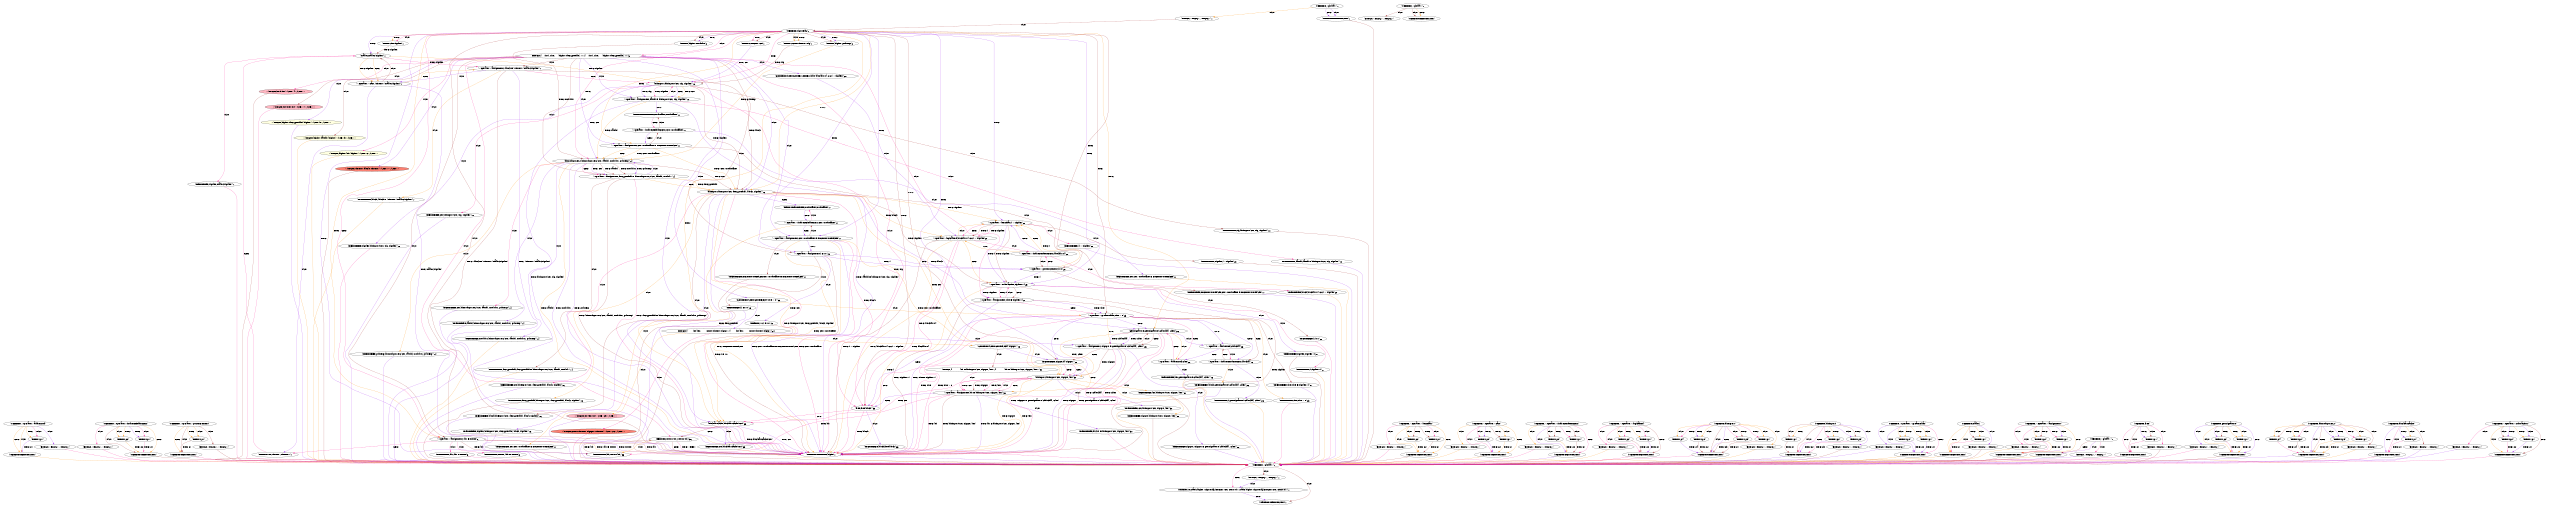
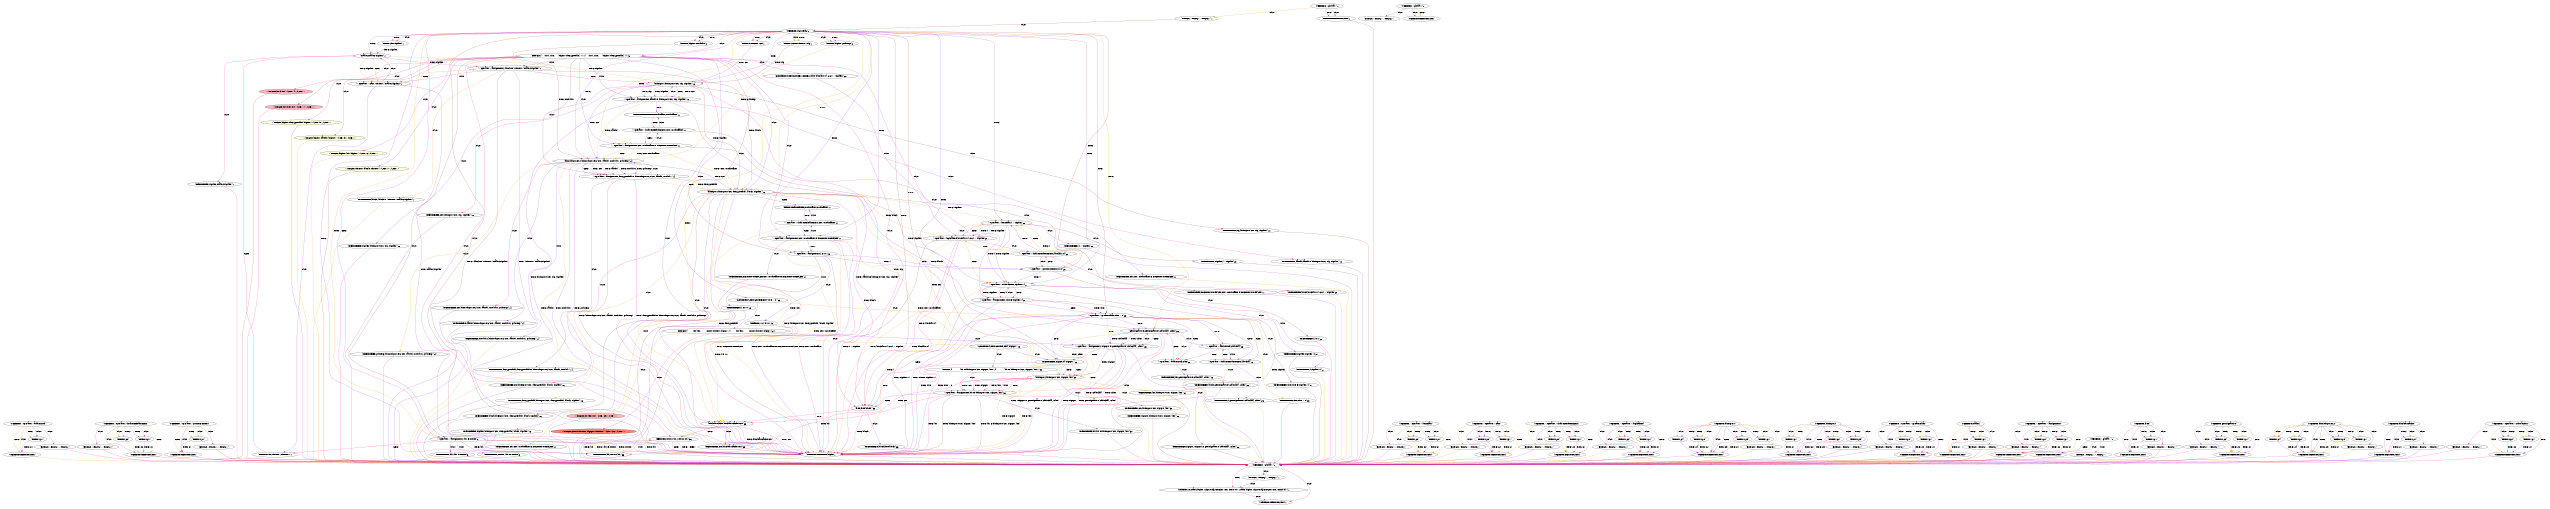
node "<(LOCAL,uint8_t* block: uint8_t*)<SUB>7</SUB>>": fillcolor salmon -> lightyellow
node "(<operator>.subtraction,sig_len - i)": text "29" -> "21"
